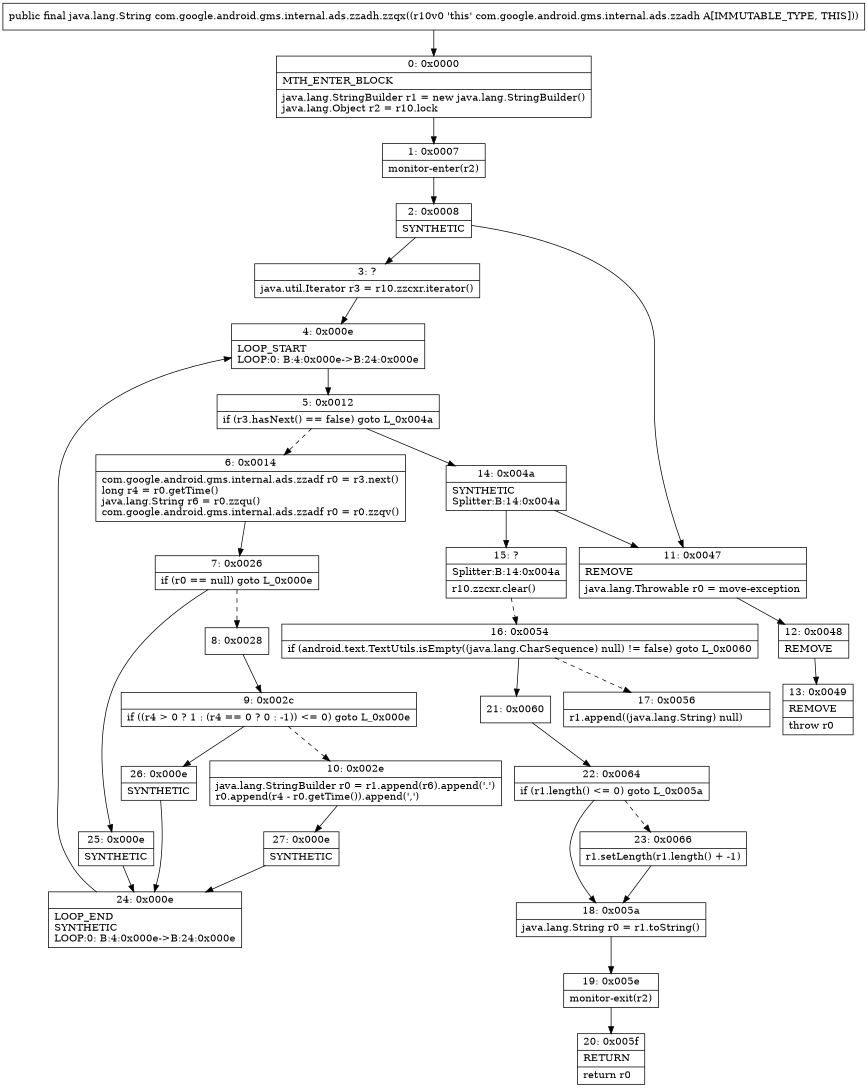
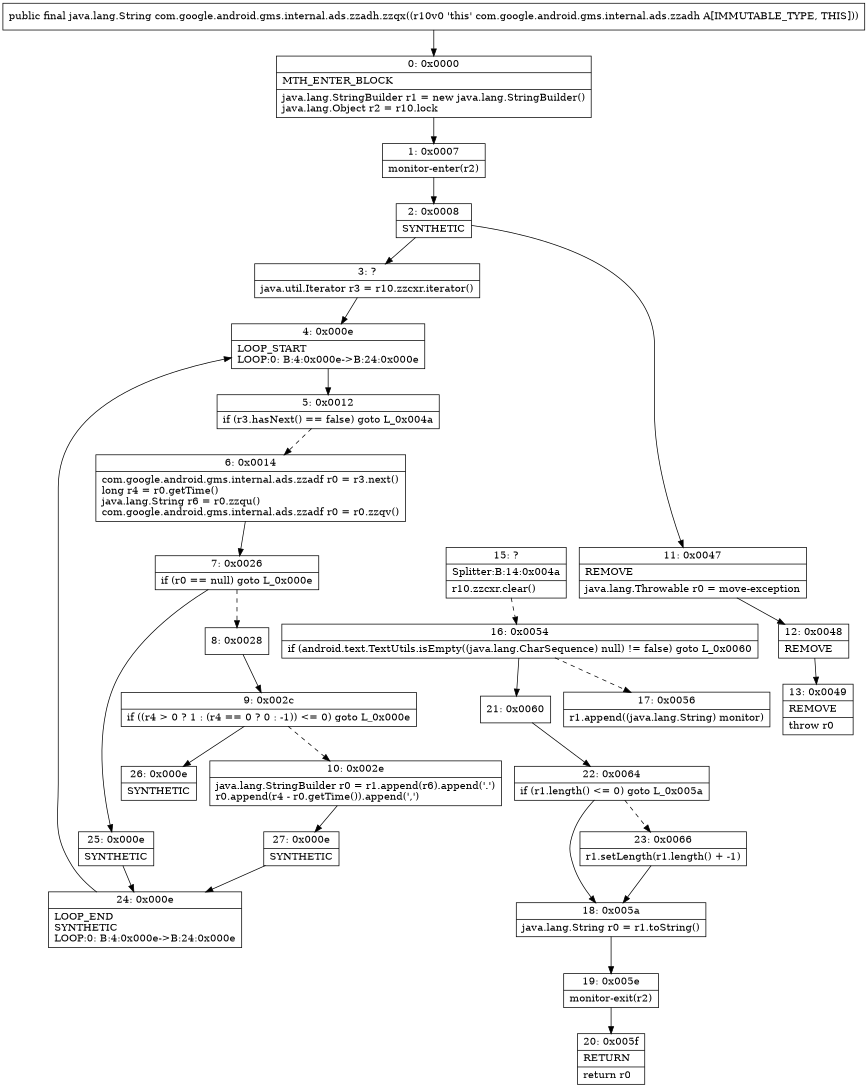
node "14: 0x004a": removed
node "17: 0x0056": text "r1.append((java.lang.String) null)" -> "r1.append((java.lang.String) monitor)"
edge "26: 0x000e" -> "24: 0x000e": removed
